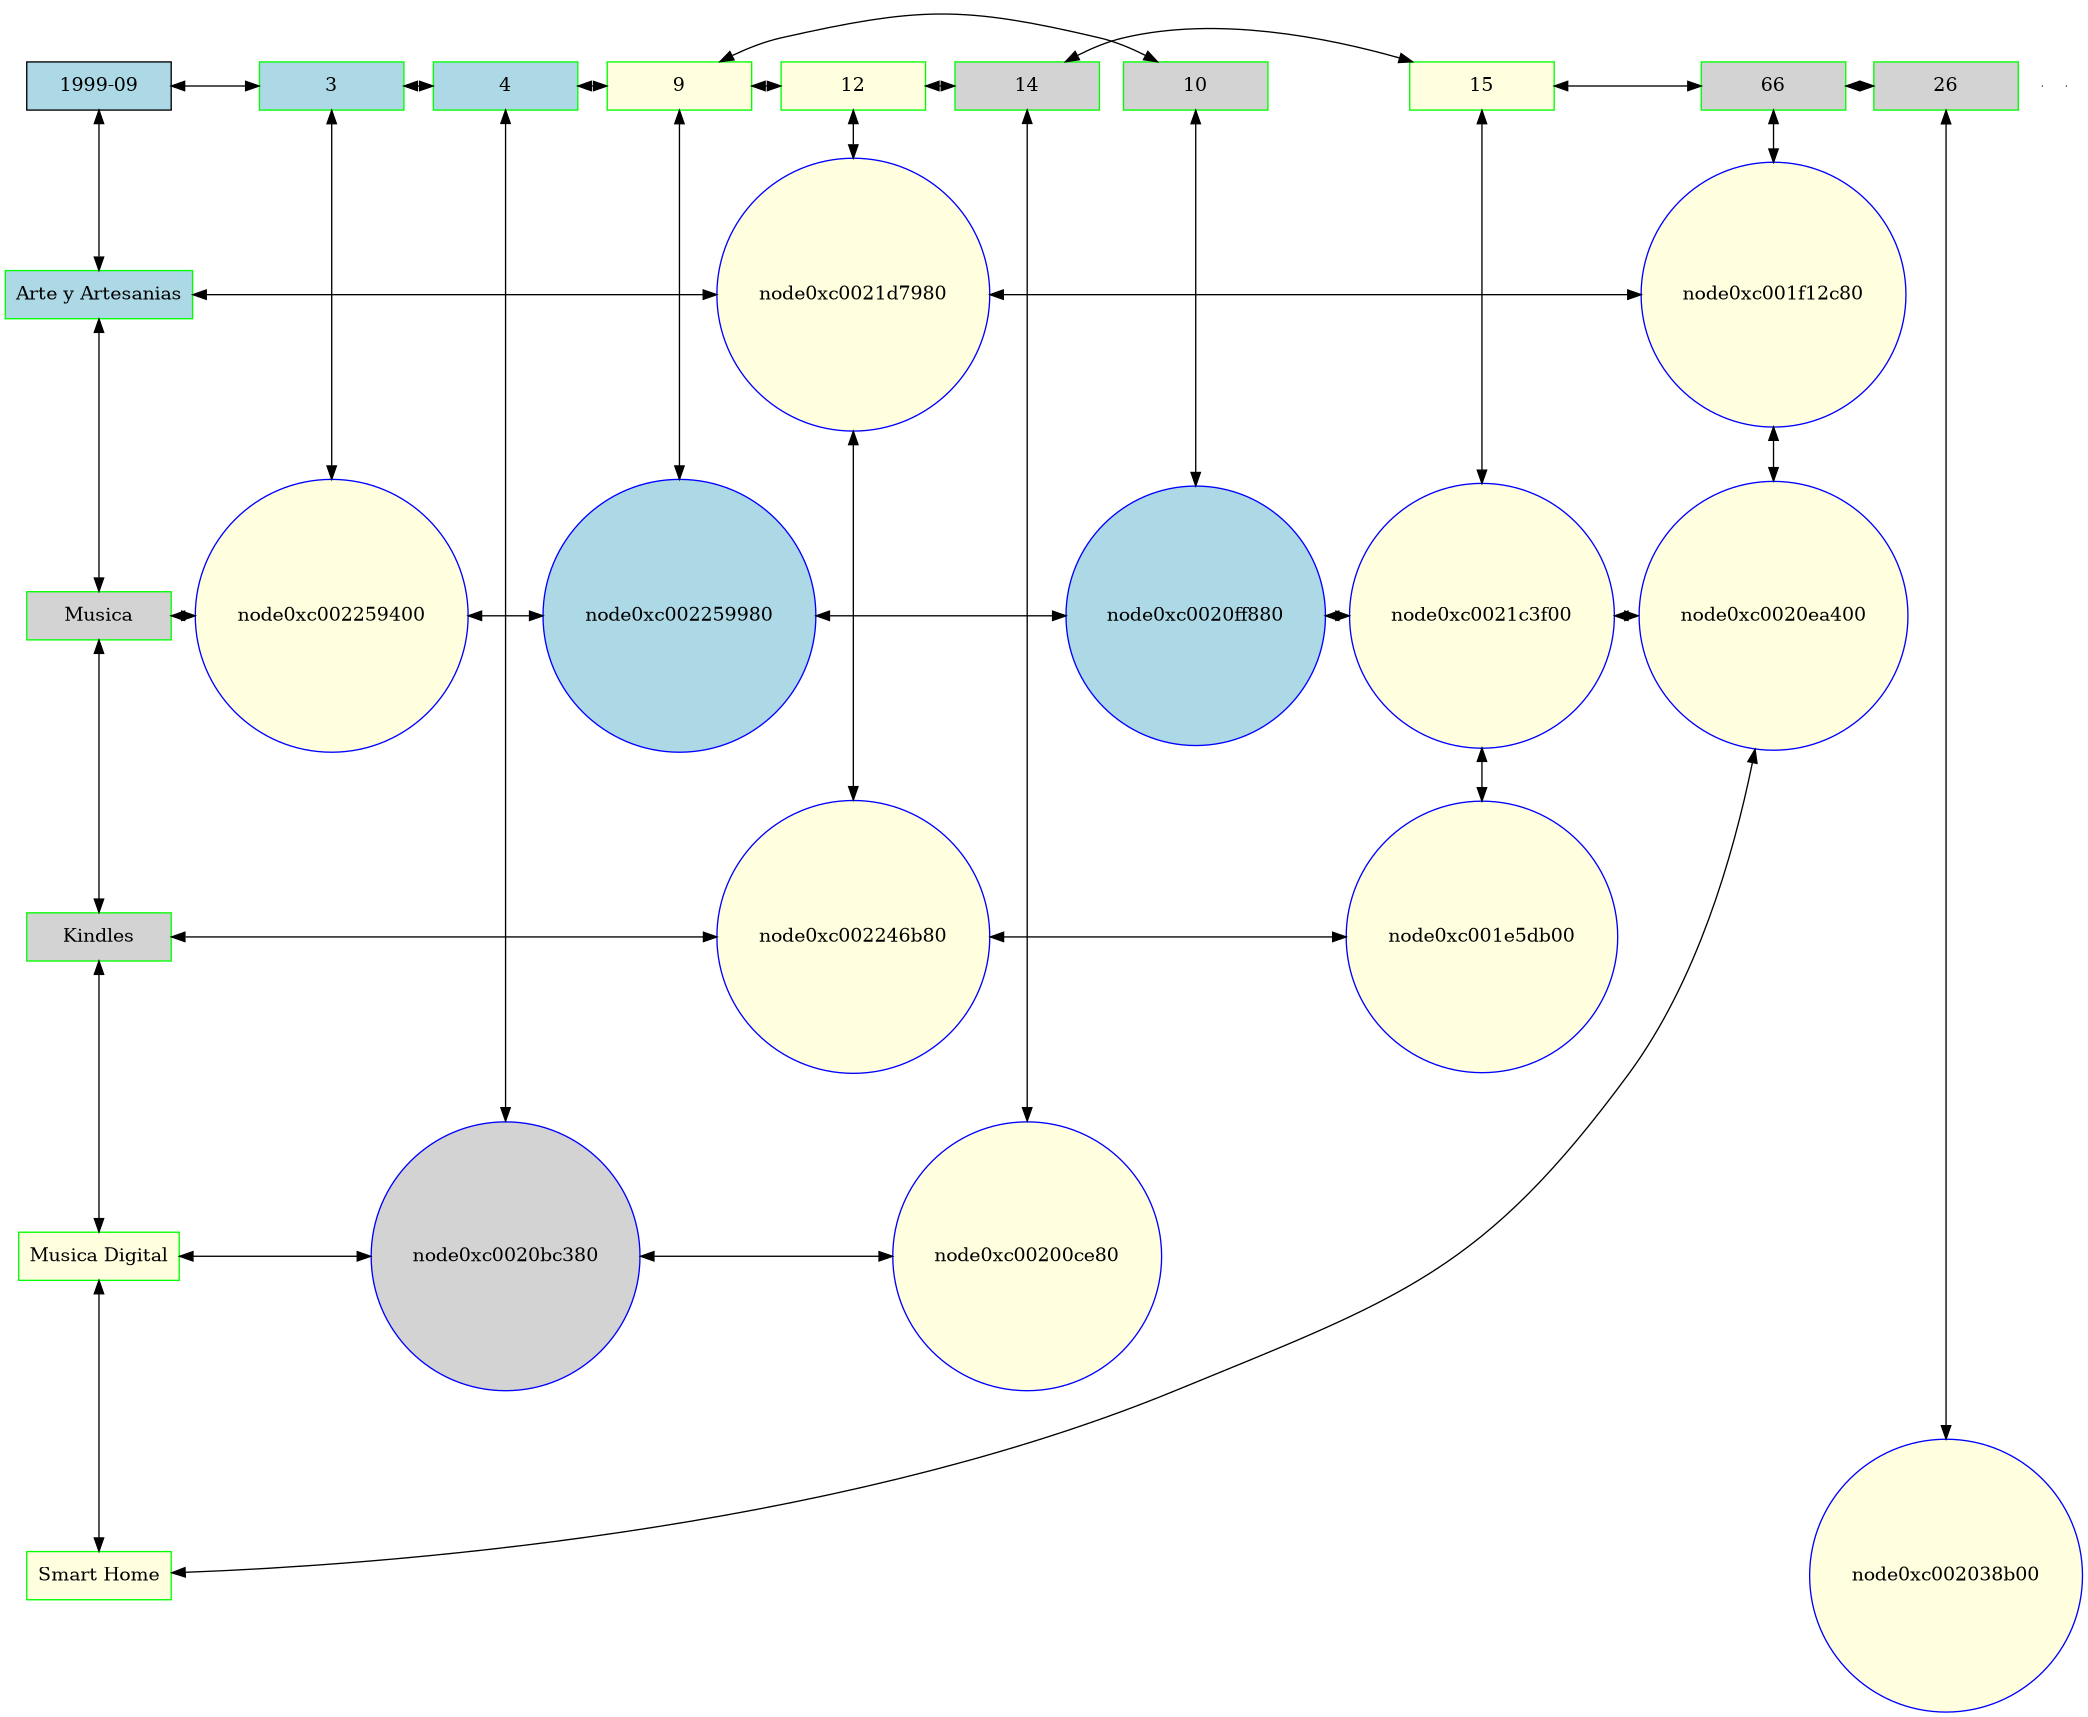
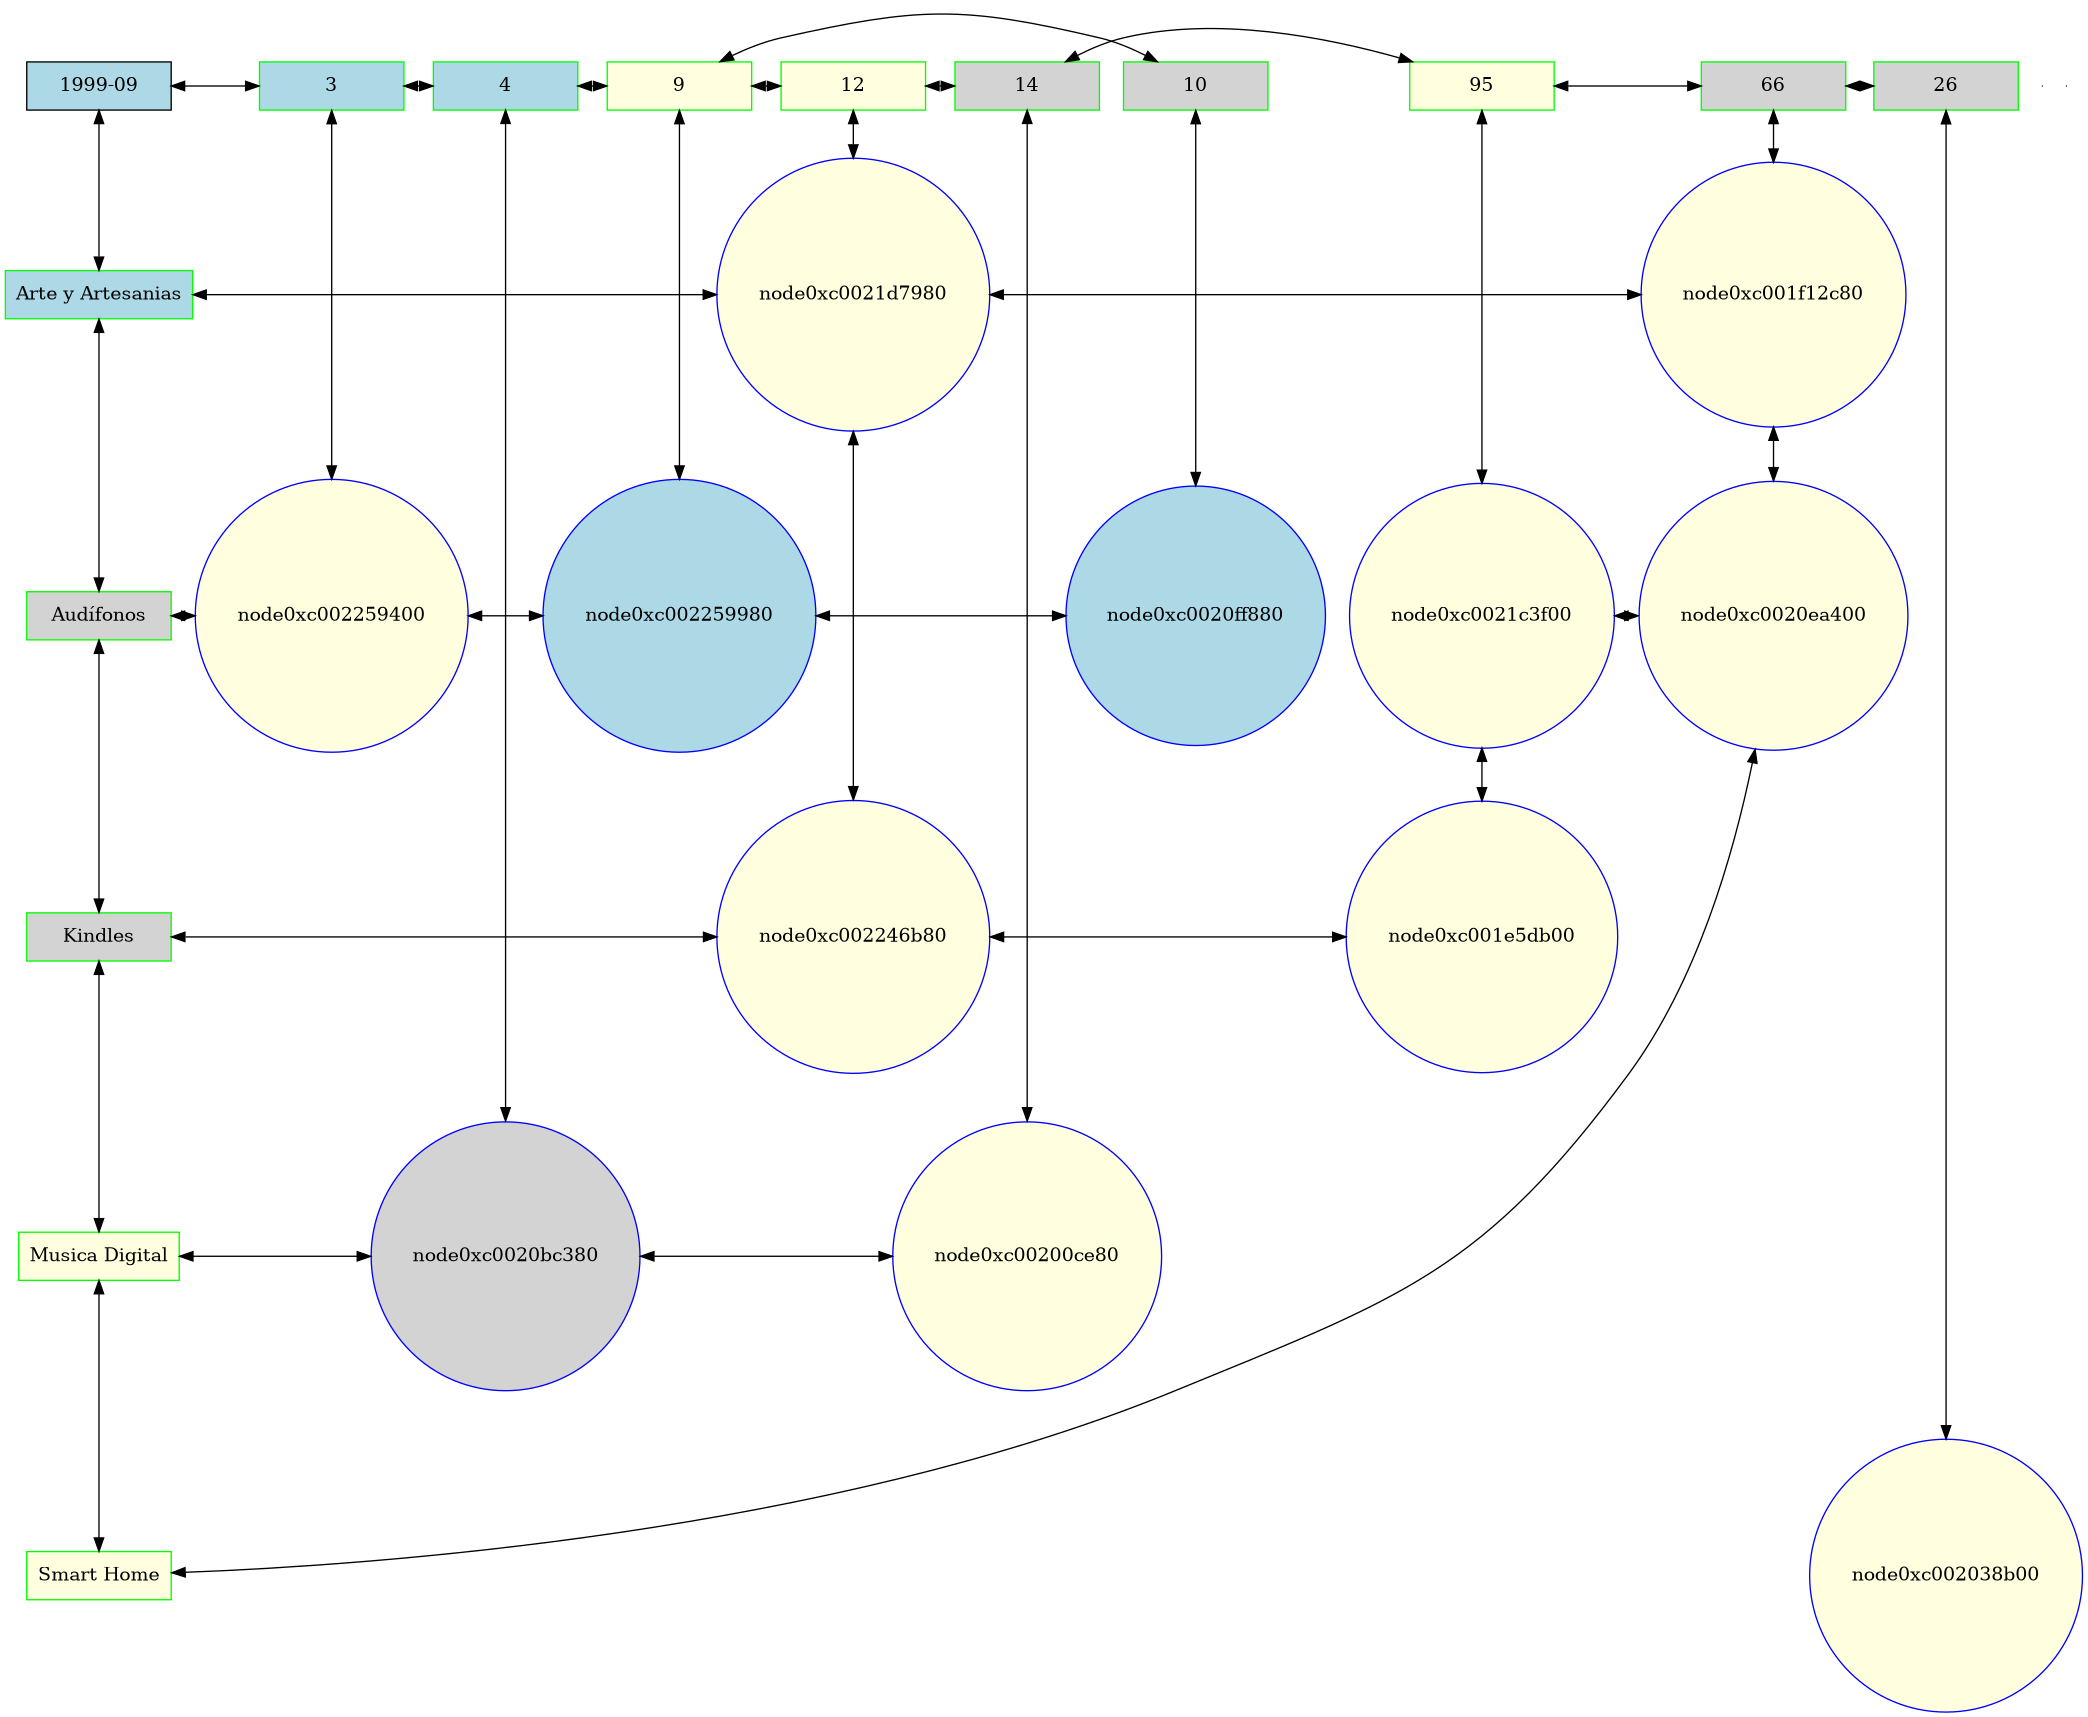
node "15": label "15" -> "95"
node "Musica": label "Musica" -> "Audífonos"
edge "node0xc0020ff880" -- "node0xc0021c3f00": removed
